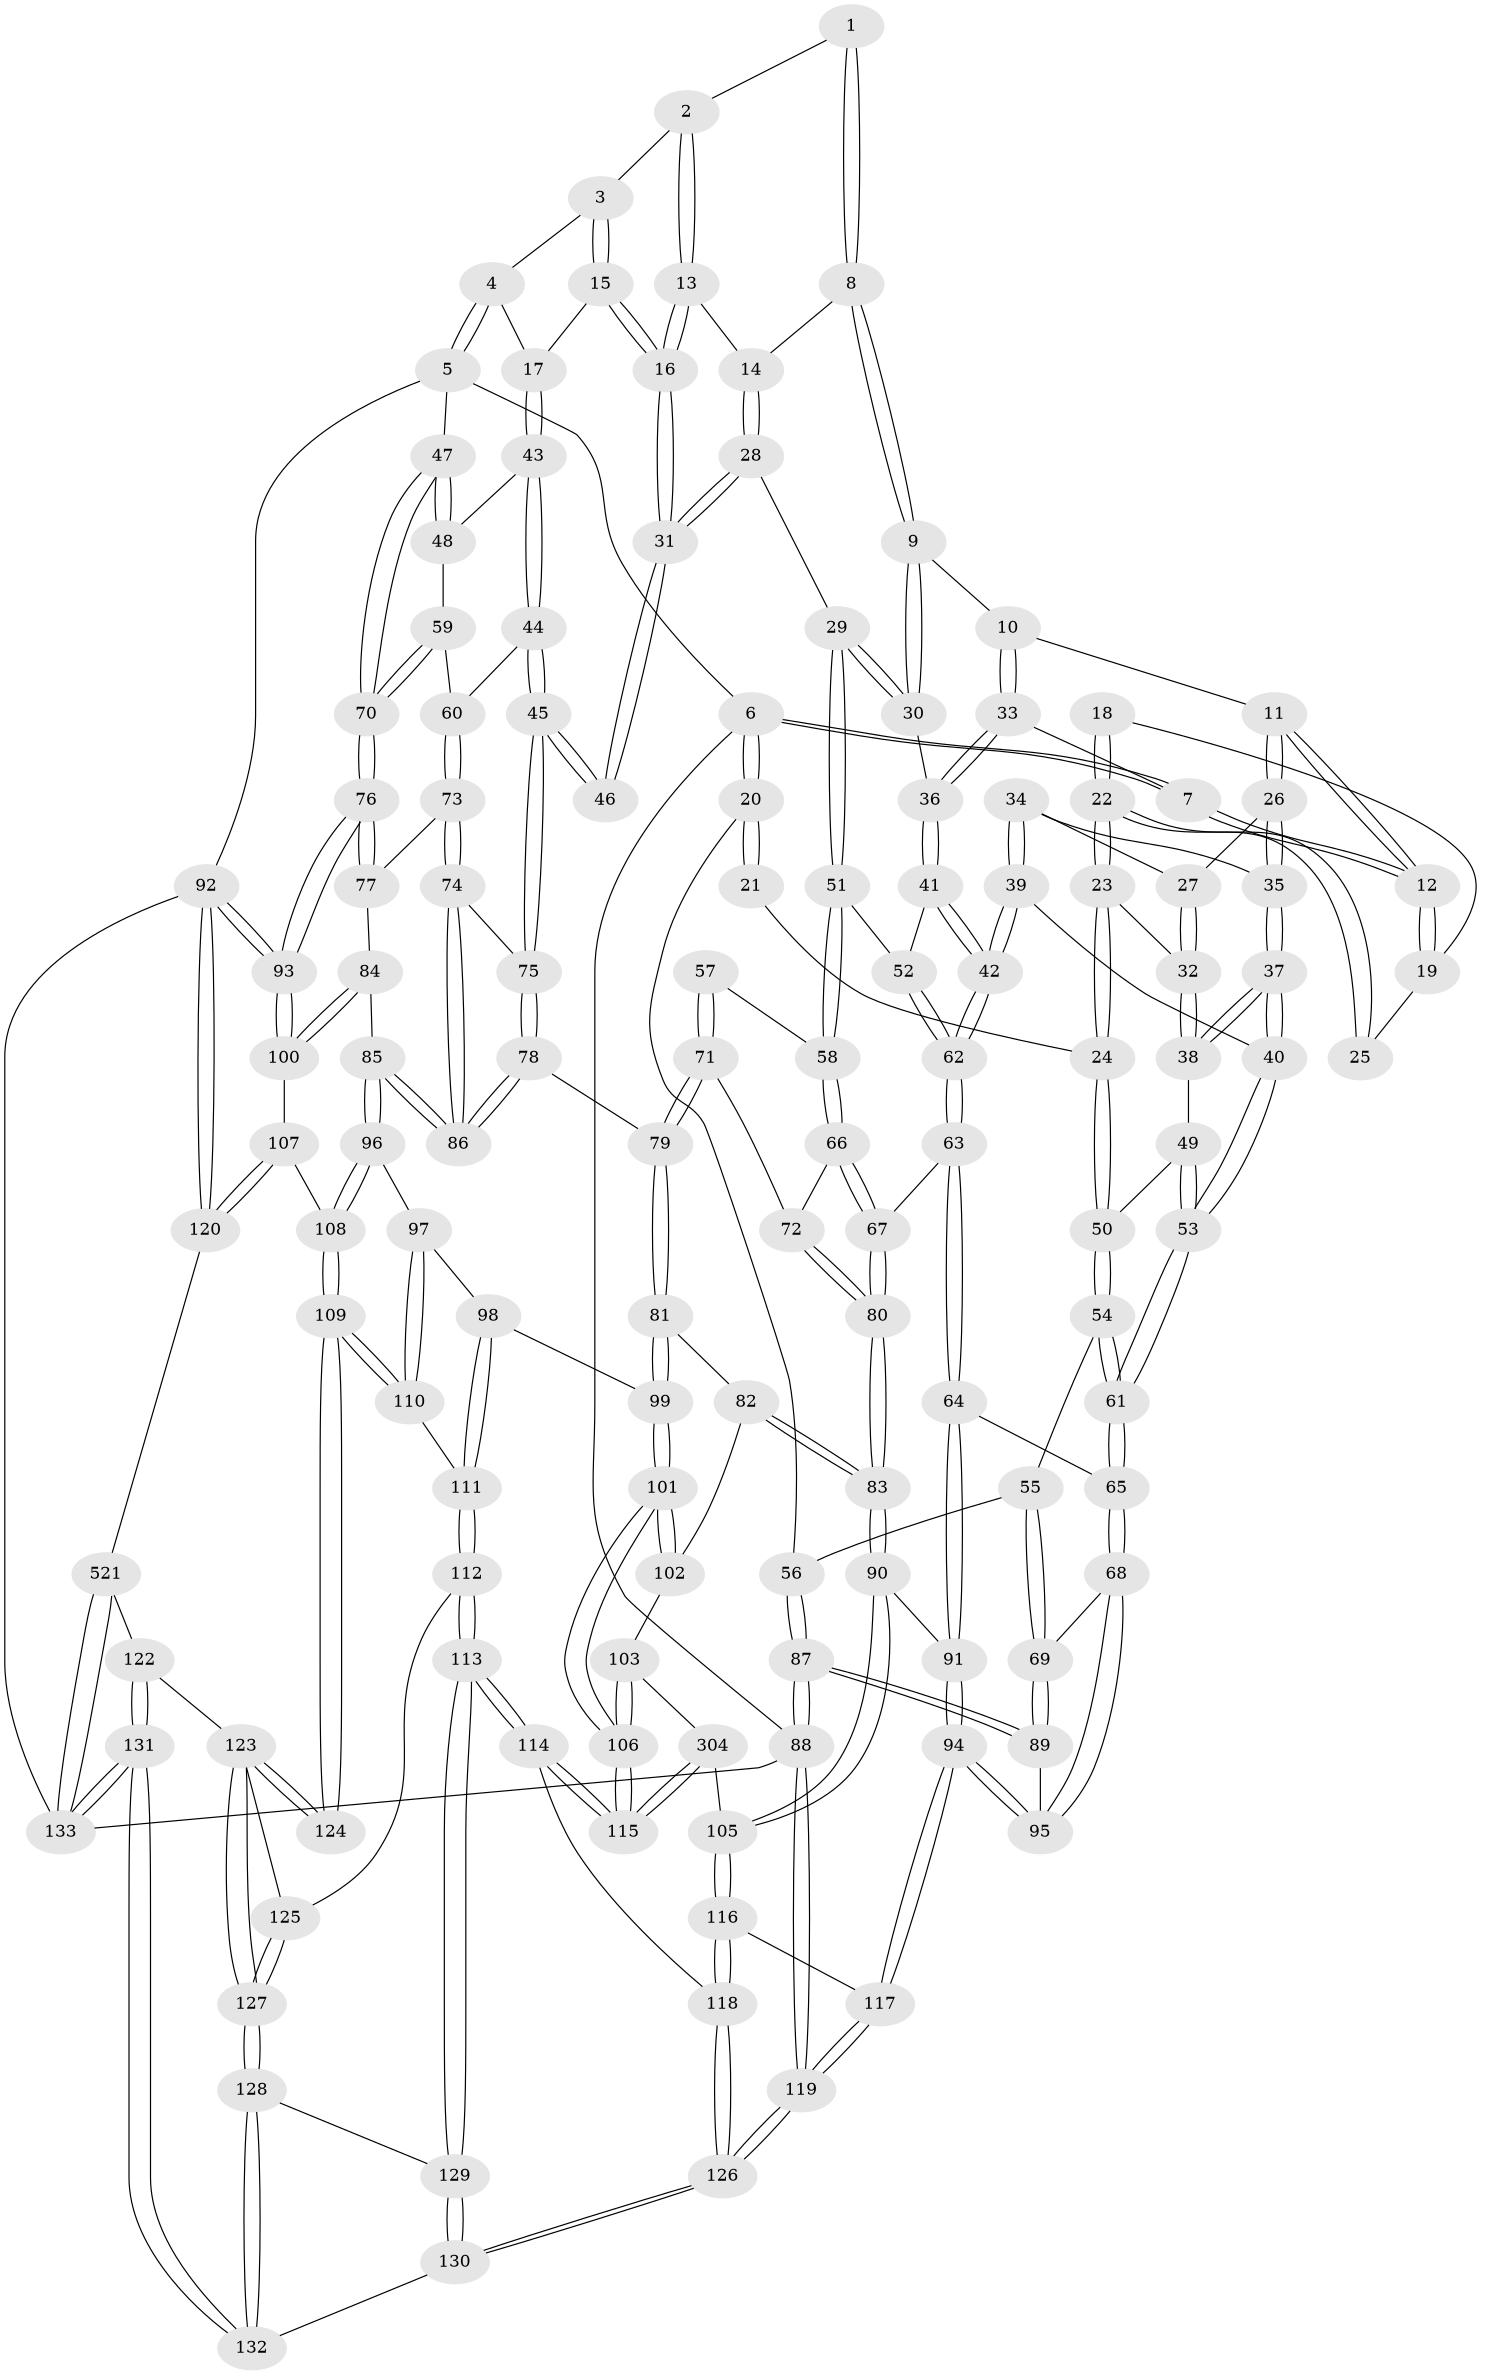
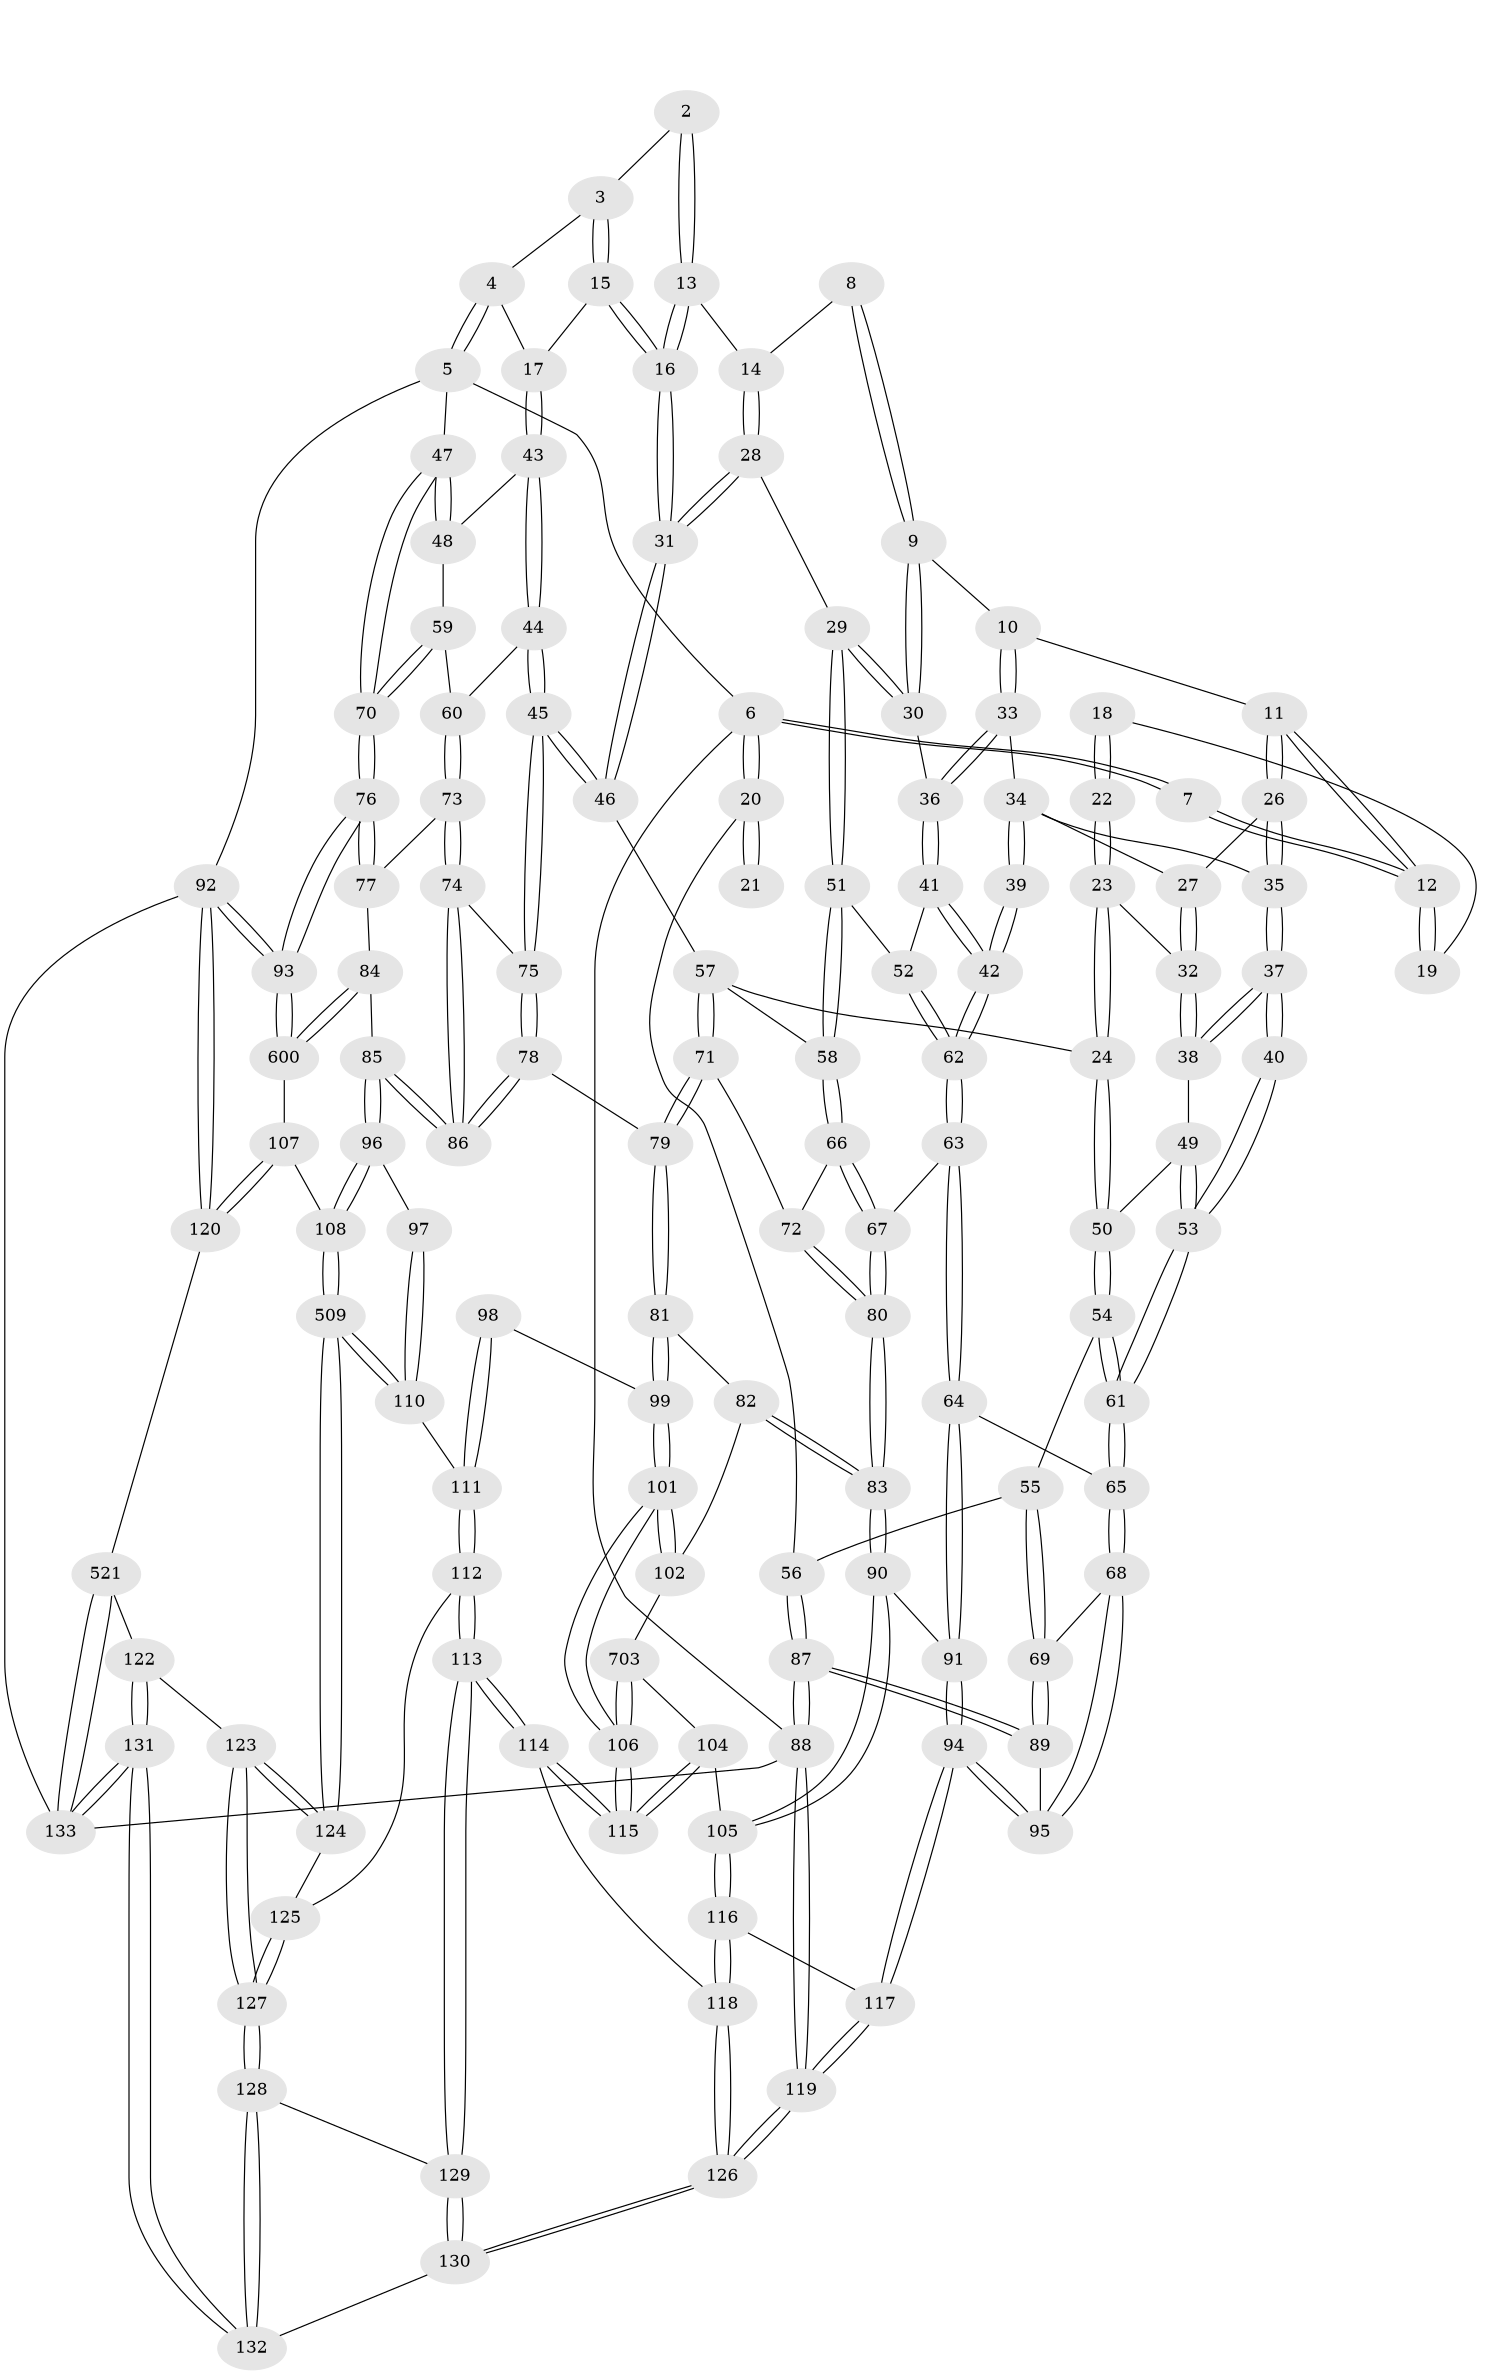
node "1": removed
edge "33" -- "7": now "33" -- "34"
edge "46" -- "57": added
edge "39" -- "40": removed
edge "21" -- "24": now "57" -- "24"
node "100": label "100" -> "600"
node "25": removed
edge "97" -- "98": removed
node "109": label "109" -> "509"
node "103": label "103" -> "703"
node "304": label "304" -> "104"
edge "123" -- "125": now "124" -- "125"
